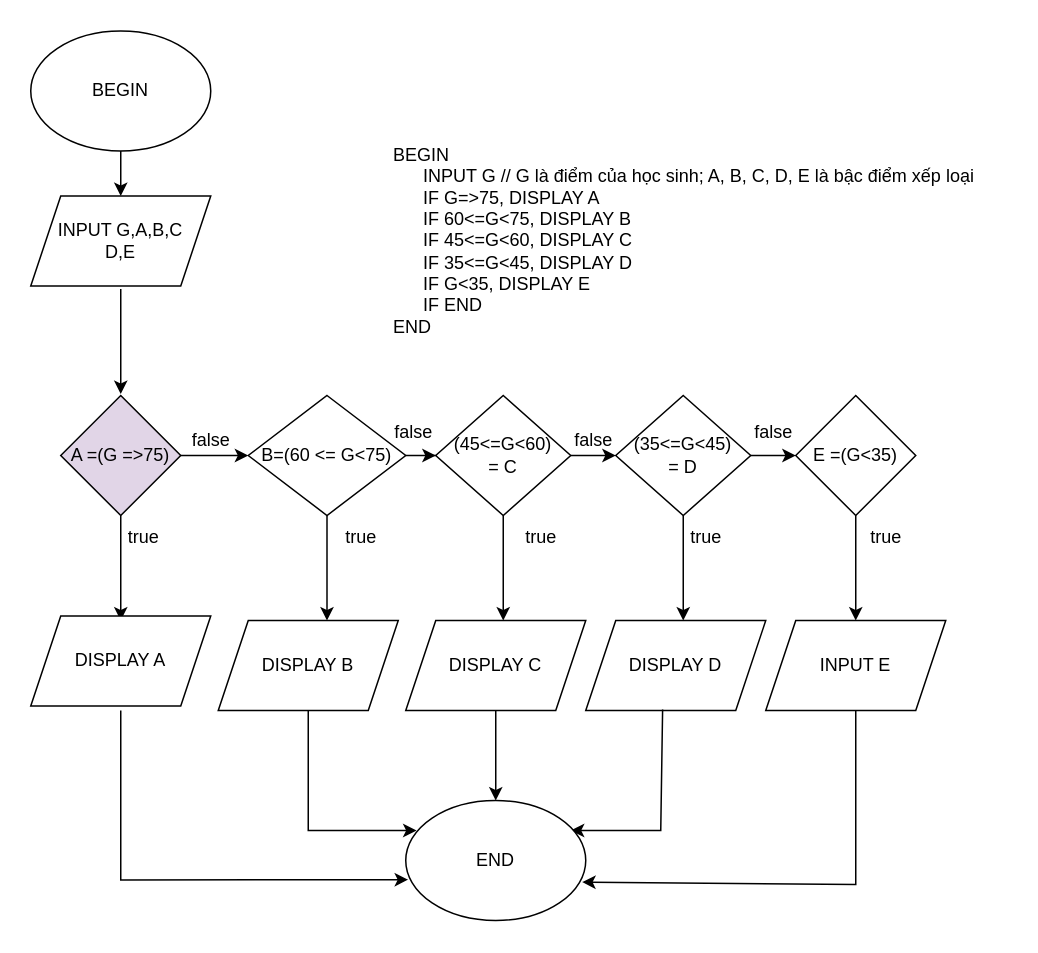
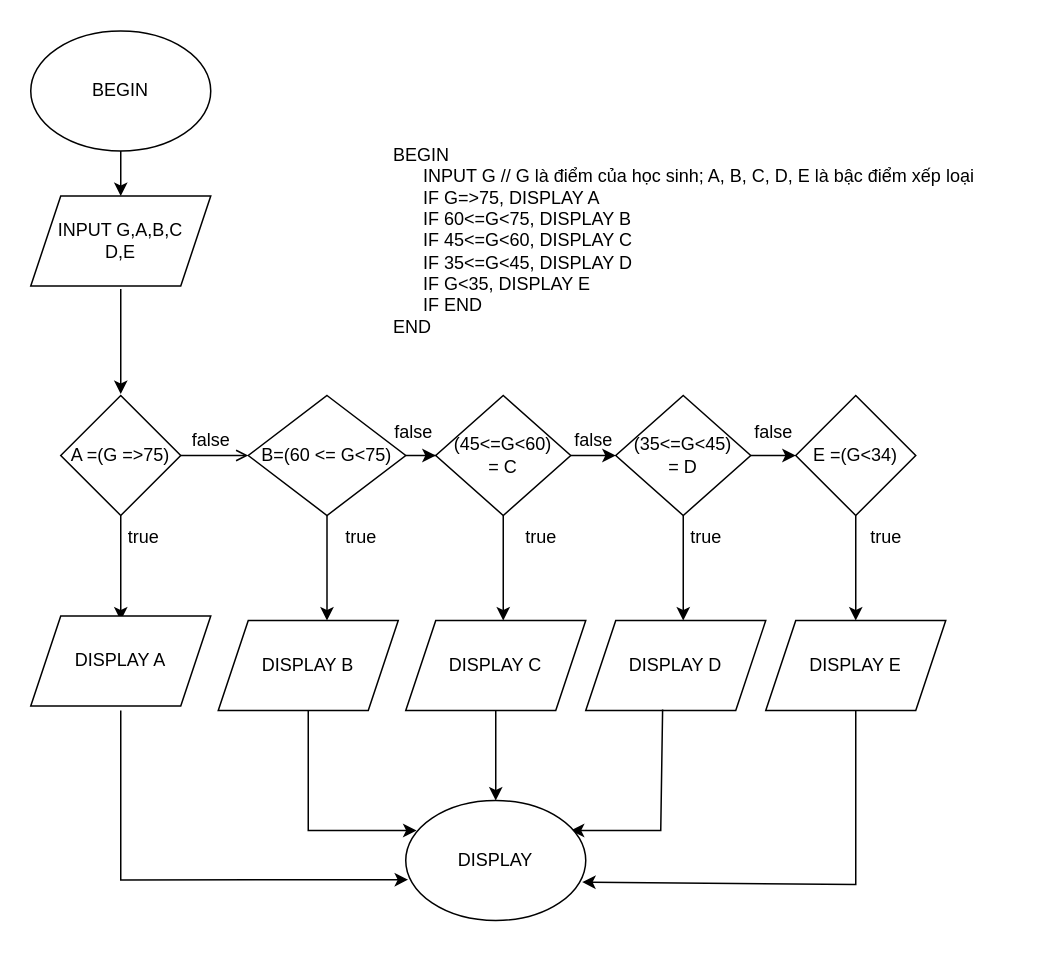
node "A =(G =>75)": fillcolor #e1d5e7 -> #ffffff
edge "A =(G =>75)" -> "B=(60 <= G<75)": arrowhead classic -> open
node "E =(G<35)": label "E =(G<35)" -> "E =(G<34)"
node "INPUT E": label "INPUT E" -> "DISPLAY E"
node "END": label "END" -> "DISPLAY"
